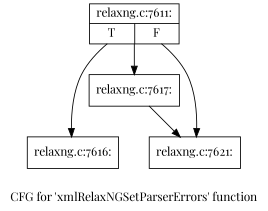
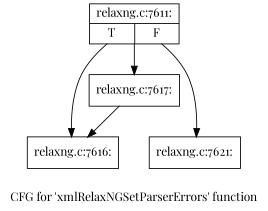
edge "relaxng.c:7617:" -> "relaxng.c:7621:": now "relaxng.c:7617:" -> "relaxng.c:7616:"
